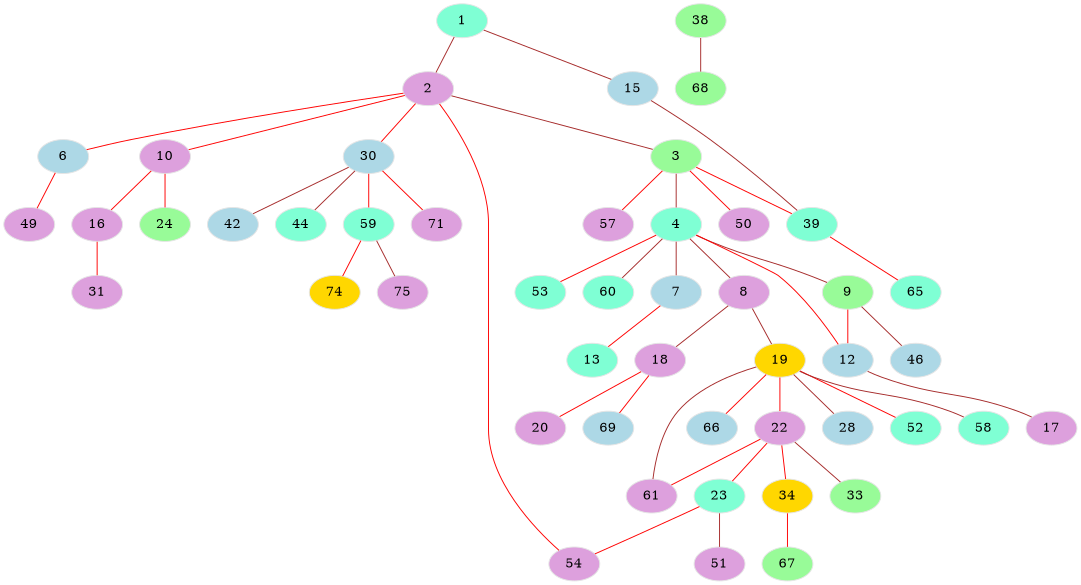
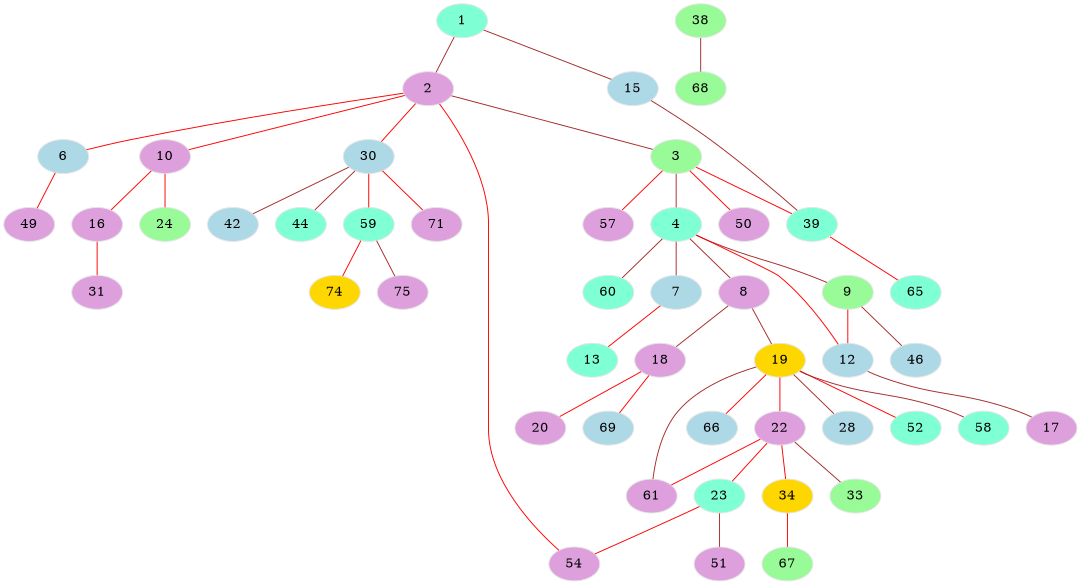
node "53": removed
